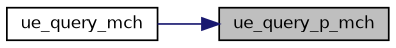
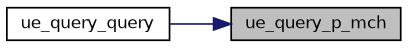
node "ue_query_mch": label "ue_query_mch" -> "ue_query_query"
